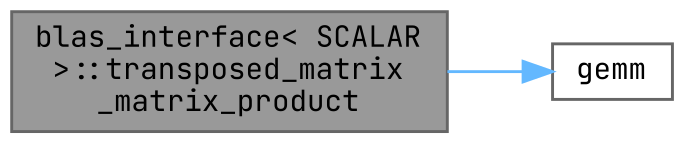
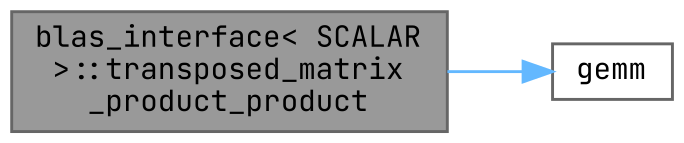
node "blas_interface< SCALAR >::transposed_matrix _matrix_product": label "blas_interface< SCALAR >::transposed_matrix _matrix_product" -> "blas_interface< SCALAR >::transposed_matrix _product_product"
